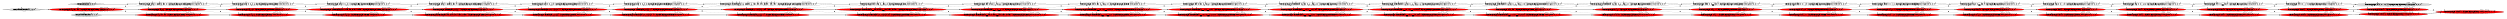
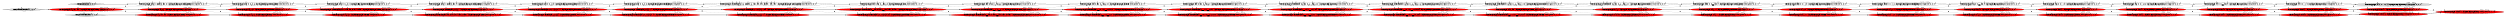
node "testConditionalFunctions['0', '1', '0']": shape ellipse -> diamond
